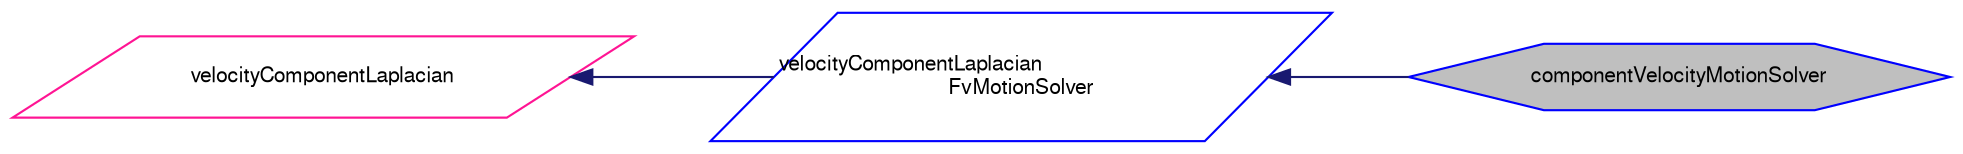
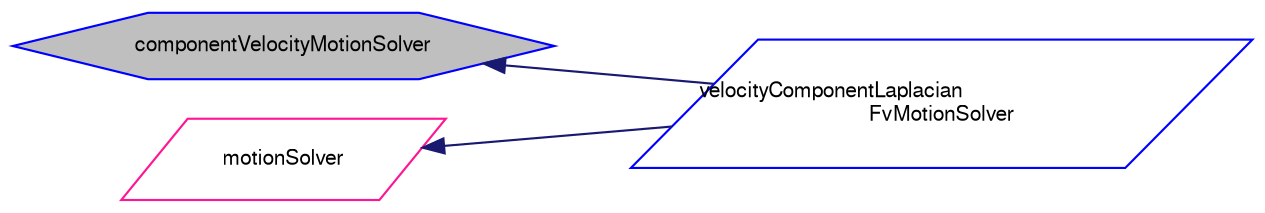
node "velocityComponentLaplacian": label "velocityComponentLaplacian" -> "motionSolver"
edge "componentVelocityMotionSolver" -> "velocityComponentLaplacian FvMotionSolver": reversed
